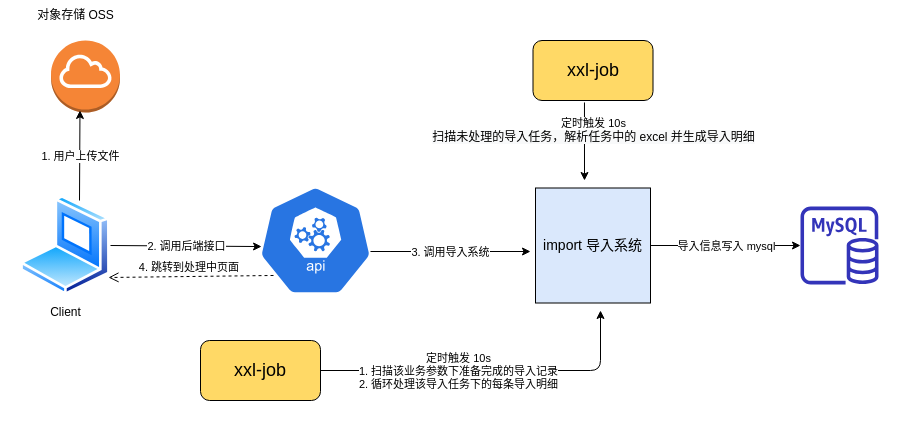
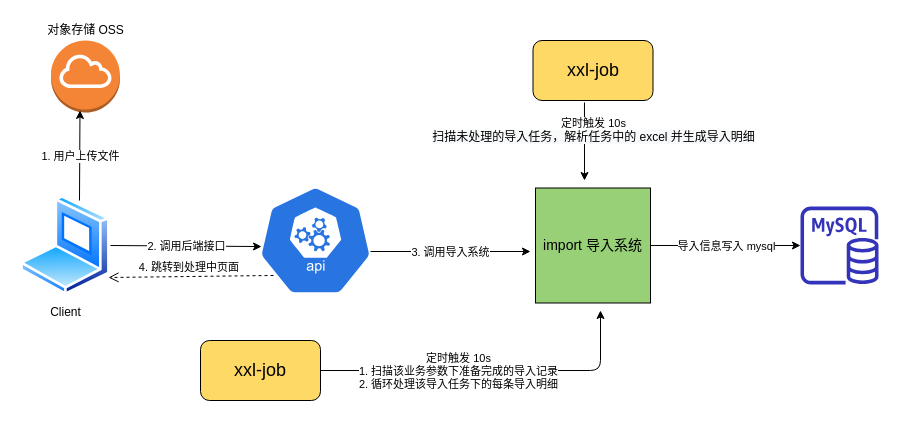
node "对象存储 OSS": moved (76, 16) -> (86, 31)
node "import 导入系统": fillcolor #dae8fc -> #97d077
